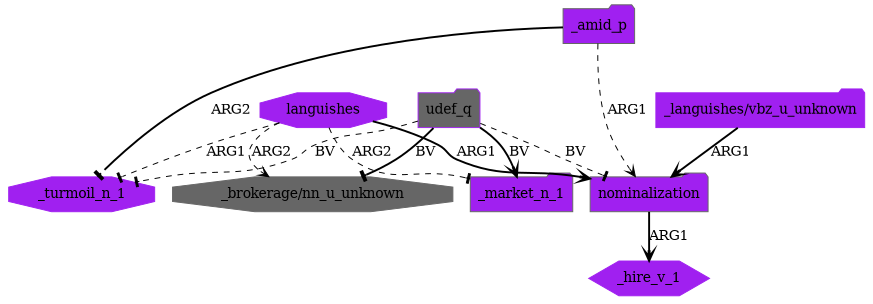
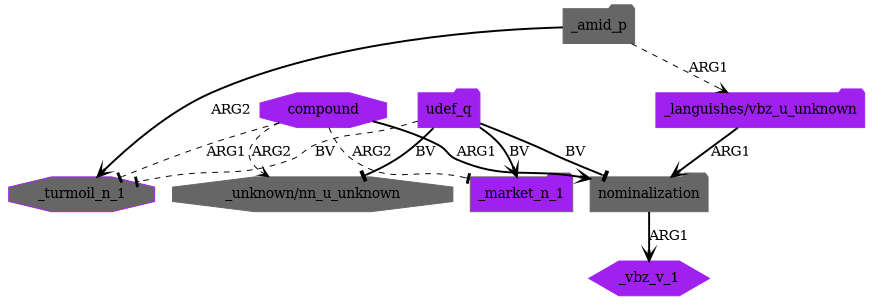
node "_amid_p": fillcolor purple -> gray40
edge "_amid_p" -> "_turmoil_n_1": arrowhead tee -> vee
edge "_amid_p" -> "nominalization": now "_amid_p" -> "_languishes/vbz_u_unknown"
node "languishes": label "languishes" -> "compound"
node "udef_q": fillcolor gray40 -> purple
edge "udef_q" -> "nominalization": style dashed -> bold
node "_turmoil_n_1": fillcolor purple -> gray40
node "_brokerage/nn_u_unknown": label "_brokerage/nn_u_unknown" -> "_unknown/nn_u_unknown"
node "nominalization": fillcolor purple -> gray40
node "_hire_v_1": label "_hire_v_1" -> "_vbz_v_1"
